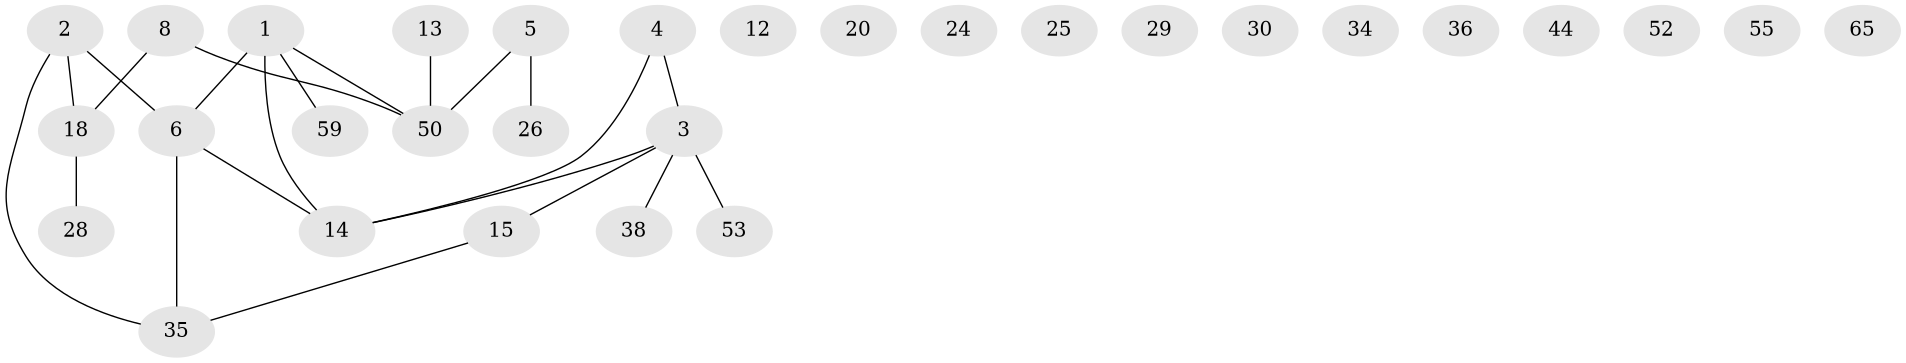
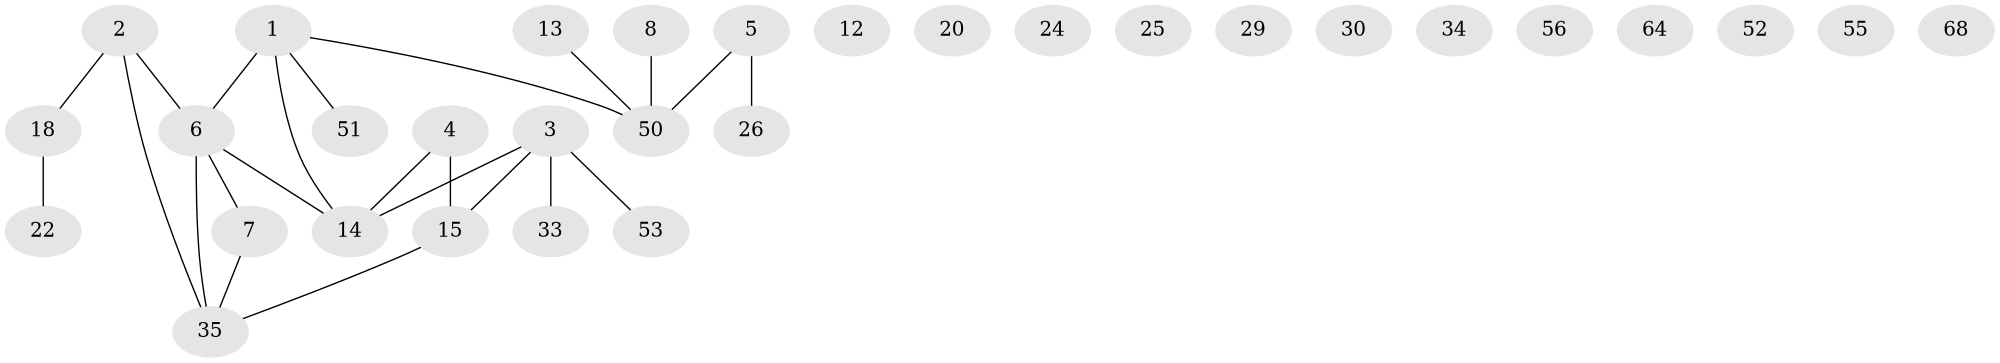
node "36": label "36" -> "56"
node "44": label "44" -> "64"
node "65": label "65" -> "68"
edge "8" -- "18": removed
edge "4" -- "3": now "4" -- "15"
node "59": label "59" -> "51"
node "28": label "28" -> "22"
node "7": added
node "38": label "38" -> "33"
